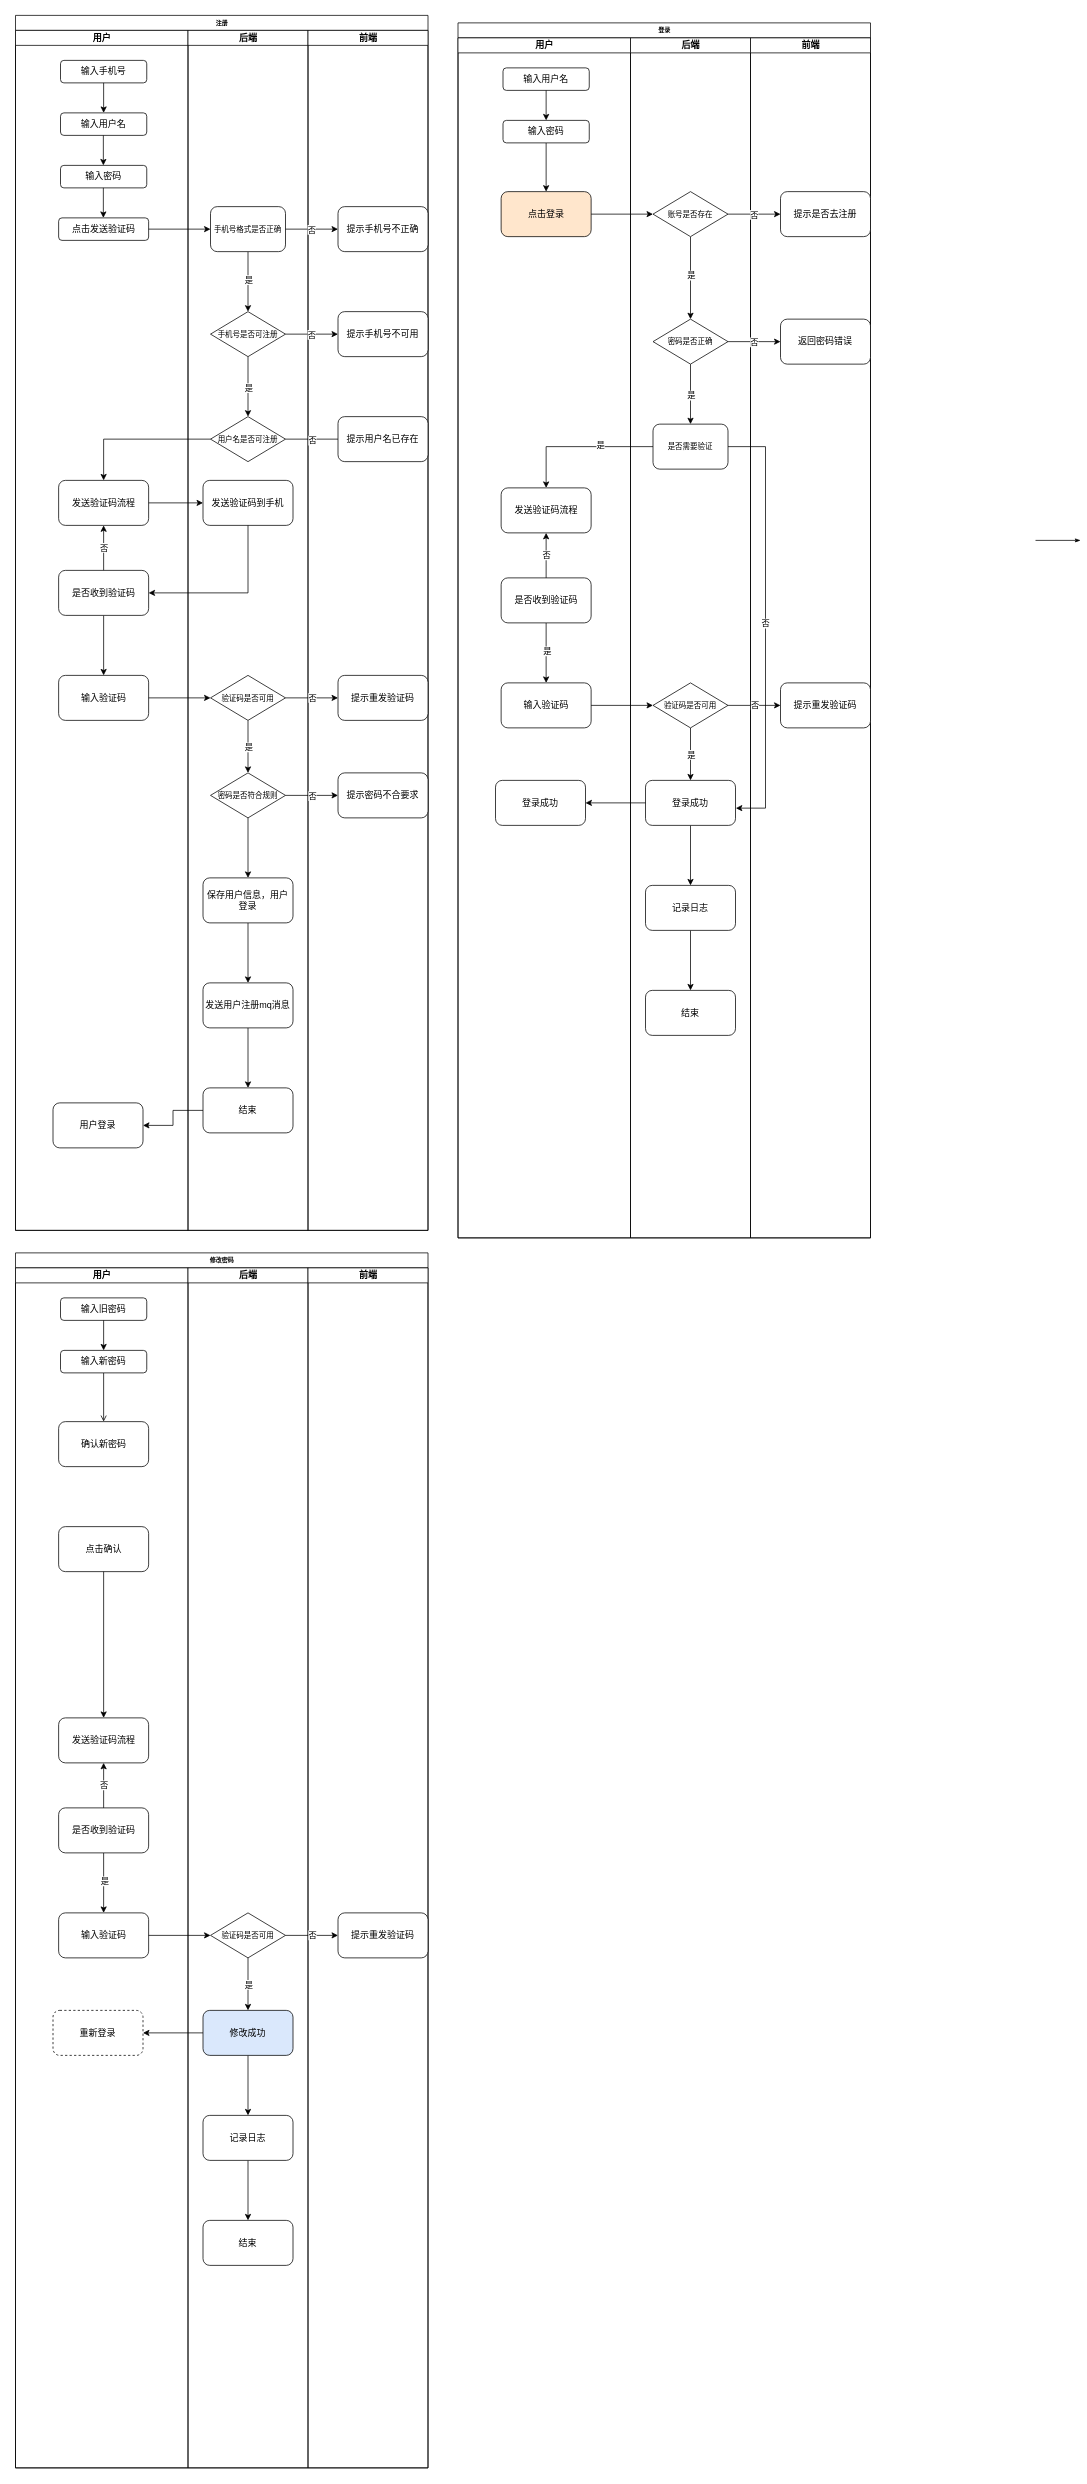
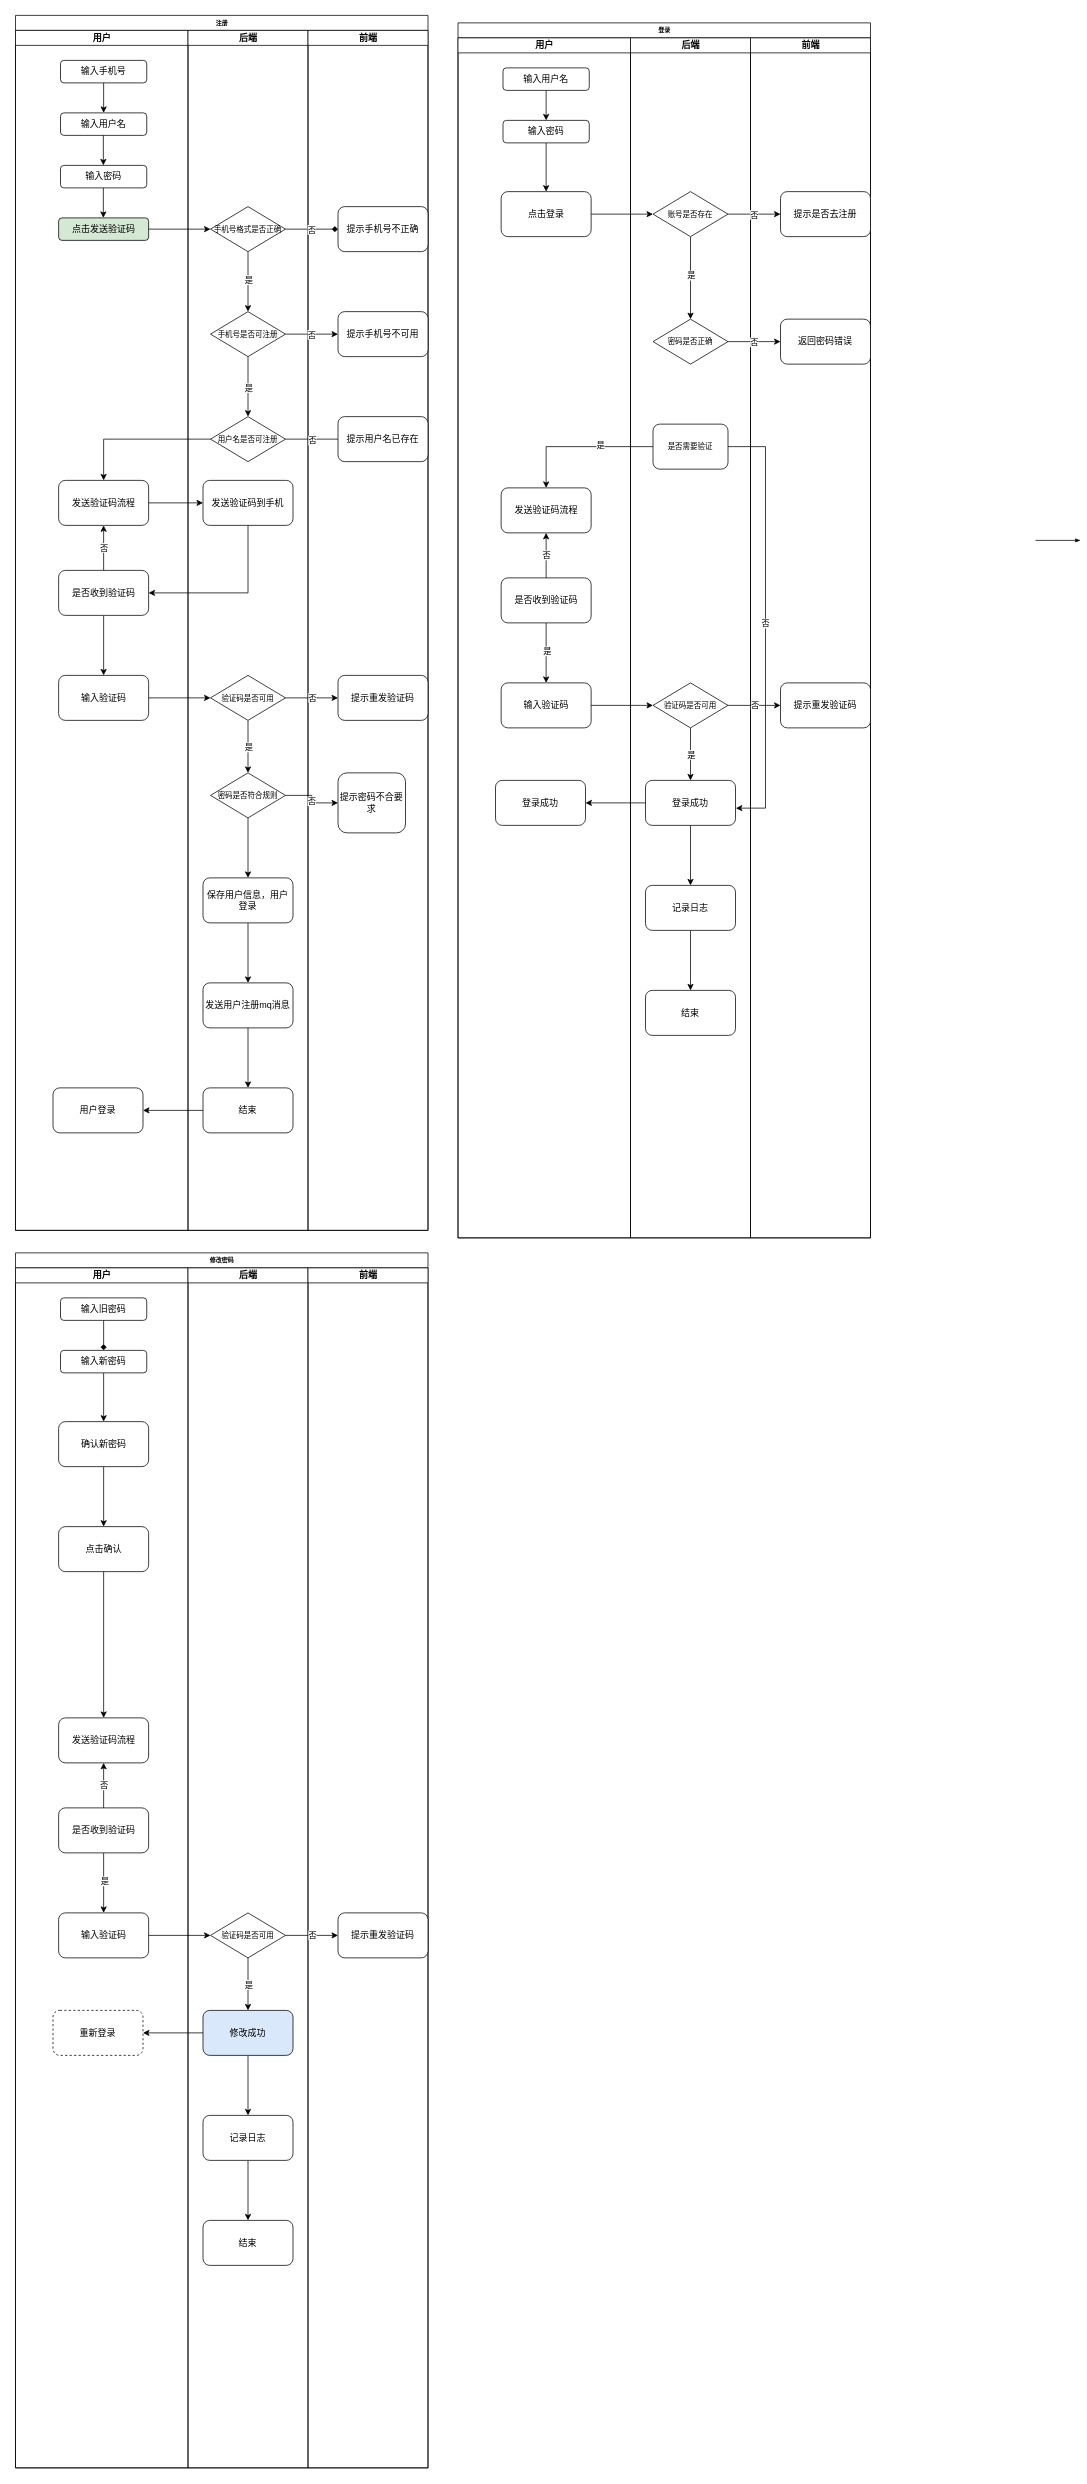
node "点击登录": fillcolor #ffe6cc -> #ffffff
node "点击发送验证码": fillcolor #ffffff -> #d5e8d4
node "手机号格式是否正确": shape rounded rectangle -> diamond
edge "手机号格式是否正确" -> "提示手机号不正确": arrowhead classic -> diamond
edge "密码是否正确" -> "是否需要验证": removed, label "是"
node "提示密码不合要求": size 90x45 -> 68x60
node "用户登录": moved (98, 1125) -> (98, 1110)
edge "输入旧密码" -> "输入新密码": arrowhead classic -> diamond
edge "输入新密码" -> "确认新密码": arrowhead open -> classic
edge "确认新密码" -> "点击确认": added
